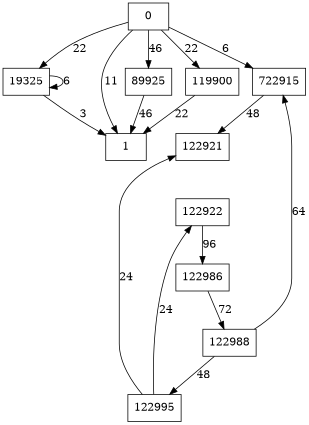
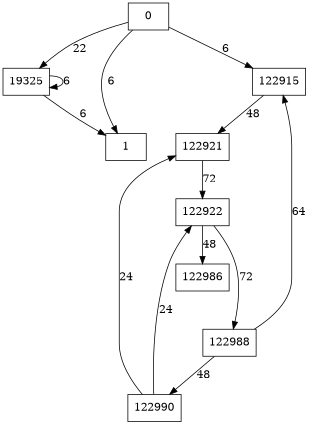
edge "0" -> "1": label "11" -> "6"
node "89925": removed
node "119900": removed
node "722915": label "722915" -> "122915"
edge "19325" -> "1": label "3" -> "6"
edge "122921" -> "122922": added, label "72"
edge "122922" -> "122986": label "96" -> "48"
edge "122986" -> "122988": now "122922" -> "122988"
node "122995": label "122995" -> "122990"
